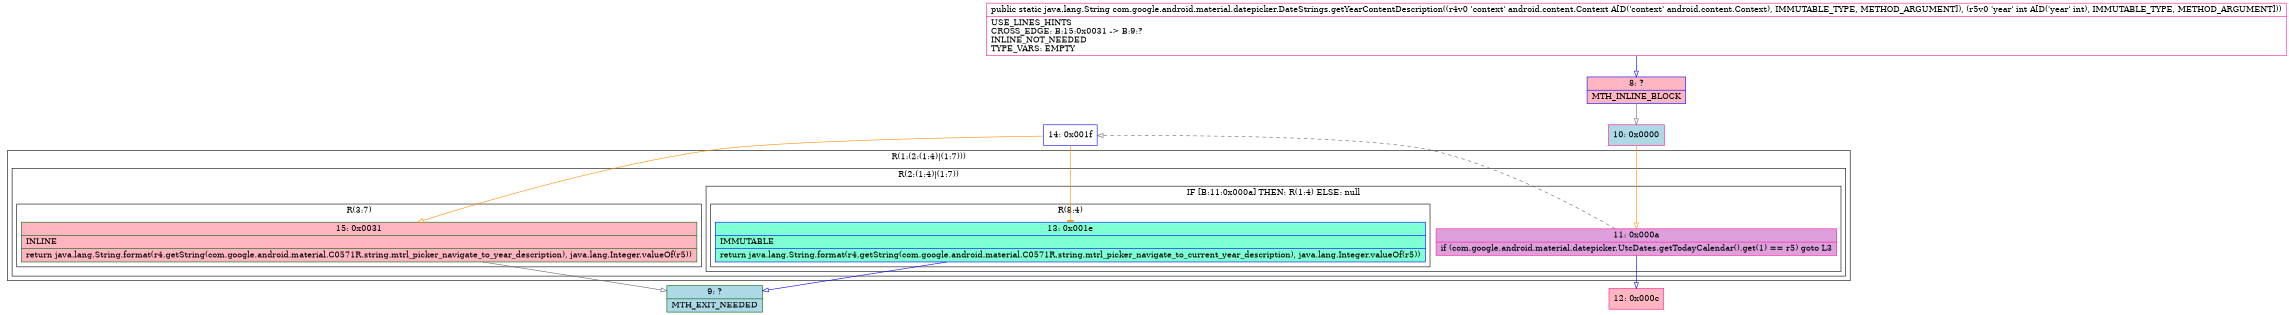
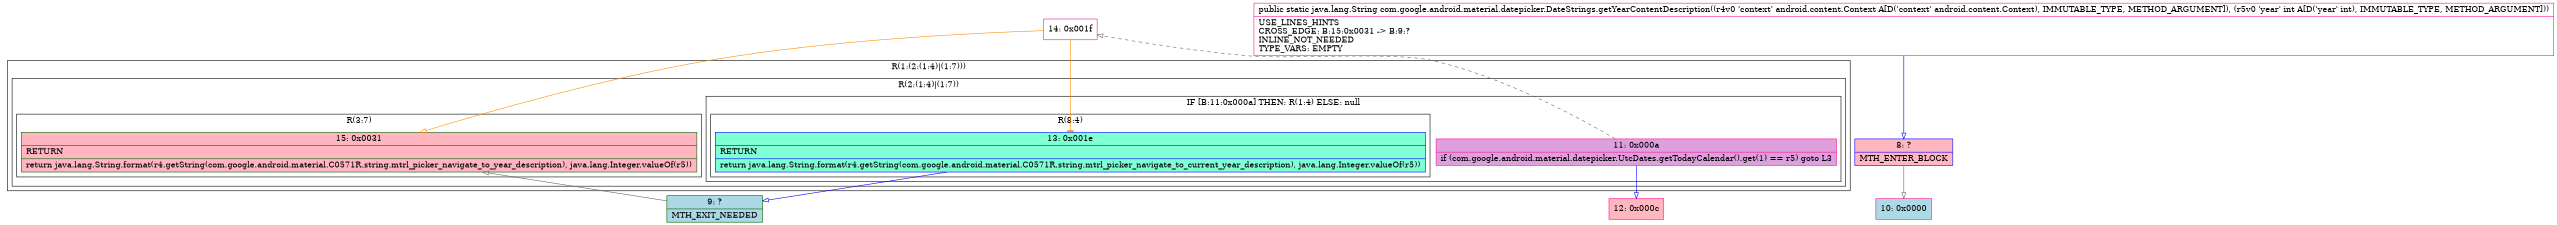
node "8: ?": text "MTH_INLINE_BLOCK" -> "MTH_ENTER_BLOCK"
node "14: 0x001f": color blue -> deeppink
edge "10: 0x0000" -> "11: 0x000a": removed
node "15: 0x0031": text "INLINE" -> "RETURN"
node "13: 0x001e": text "IMMUTABLE" -> "RETURN"
edge "15: 0x0031" -> "9: ?": reversed
